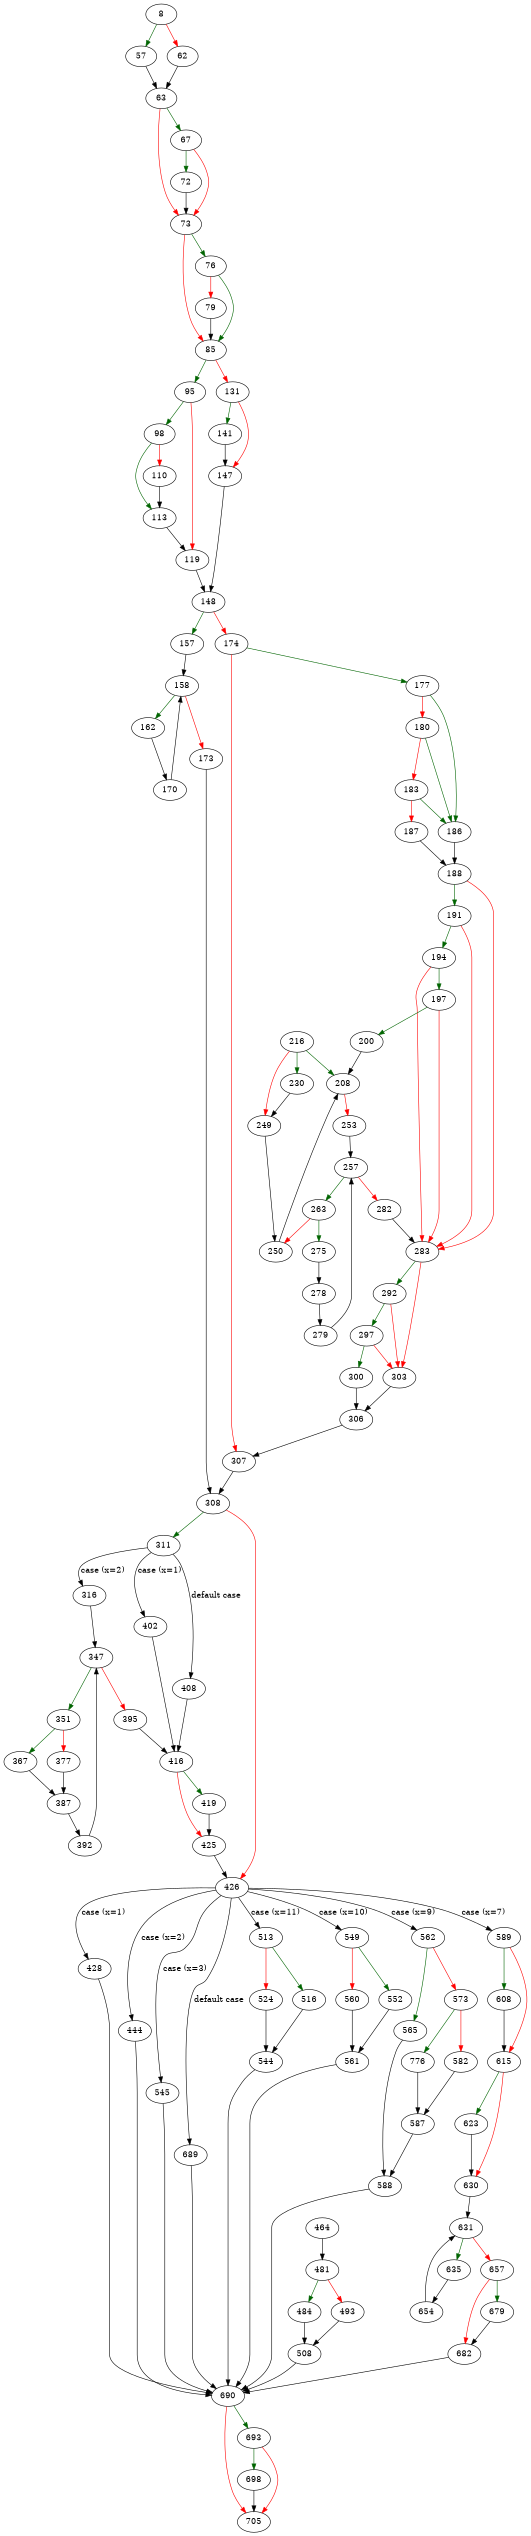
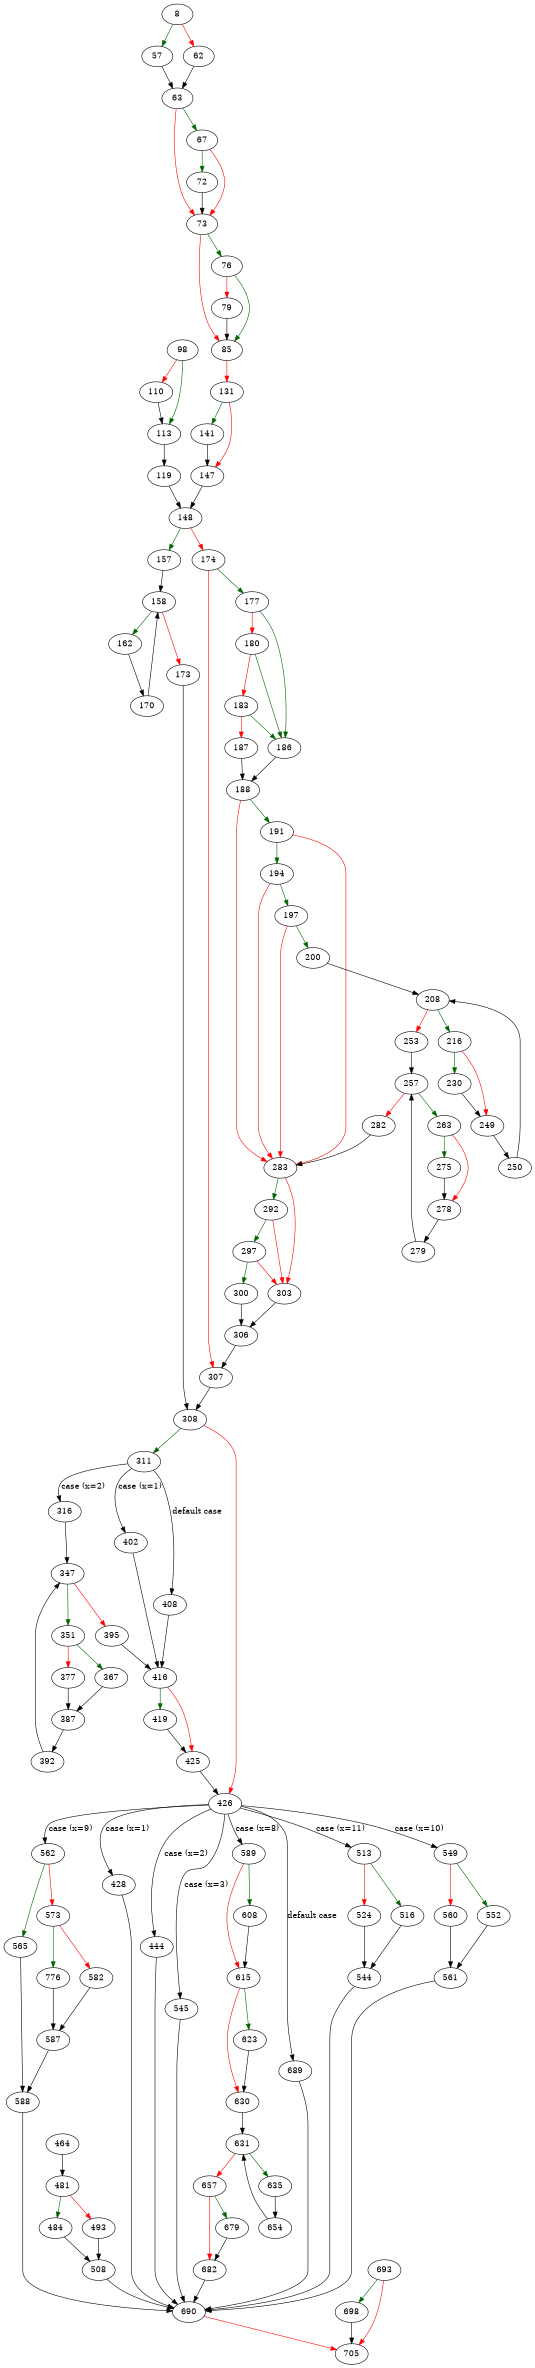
node "95": removed
edge "216" -> "208": reversed
edge "263" -> "250": now "263" -> "278"
edge "426" -> "589": label "case (x=7)" -> "case (x=8)"
edge "690" -> "693": removed
